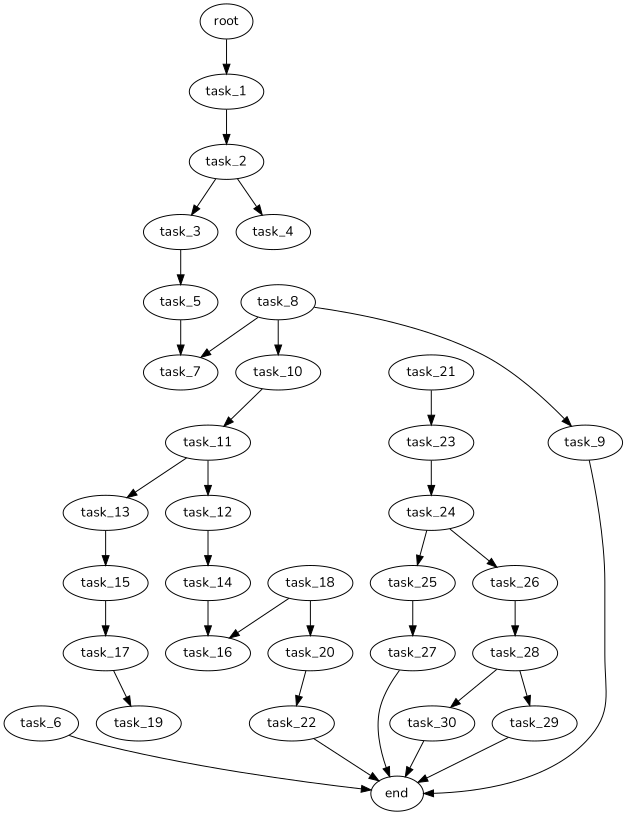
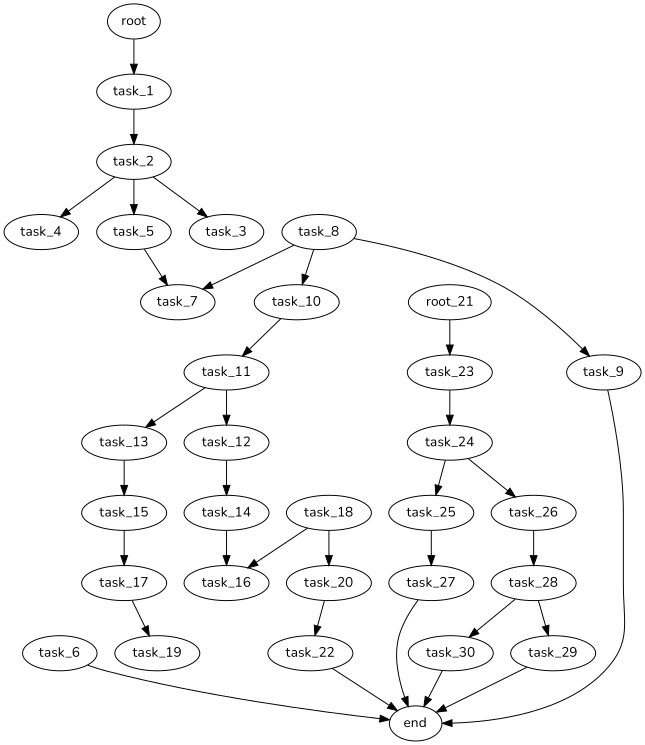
edge "task_3" -> "task_5": now "task_2" -> "task_5"
node "task_21": label "task_21" -> "root_21"
